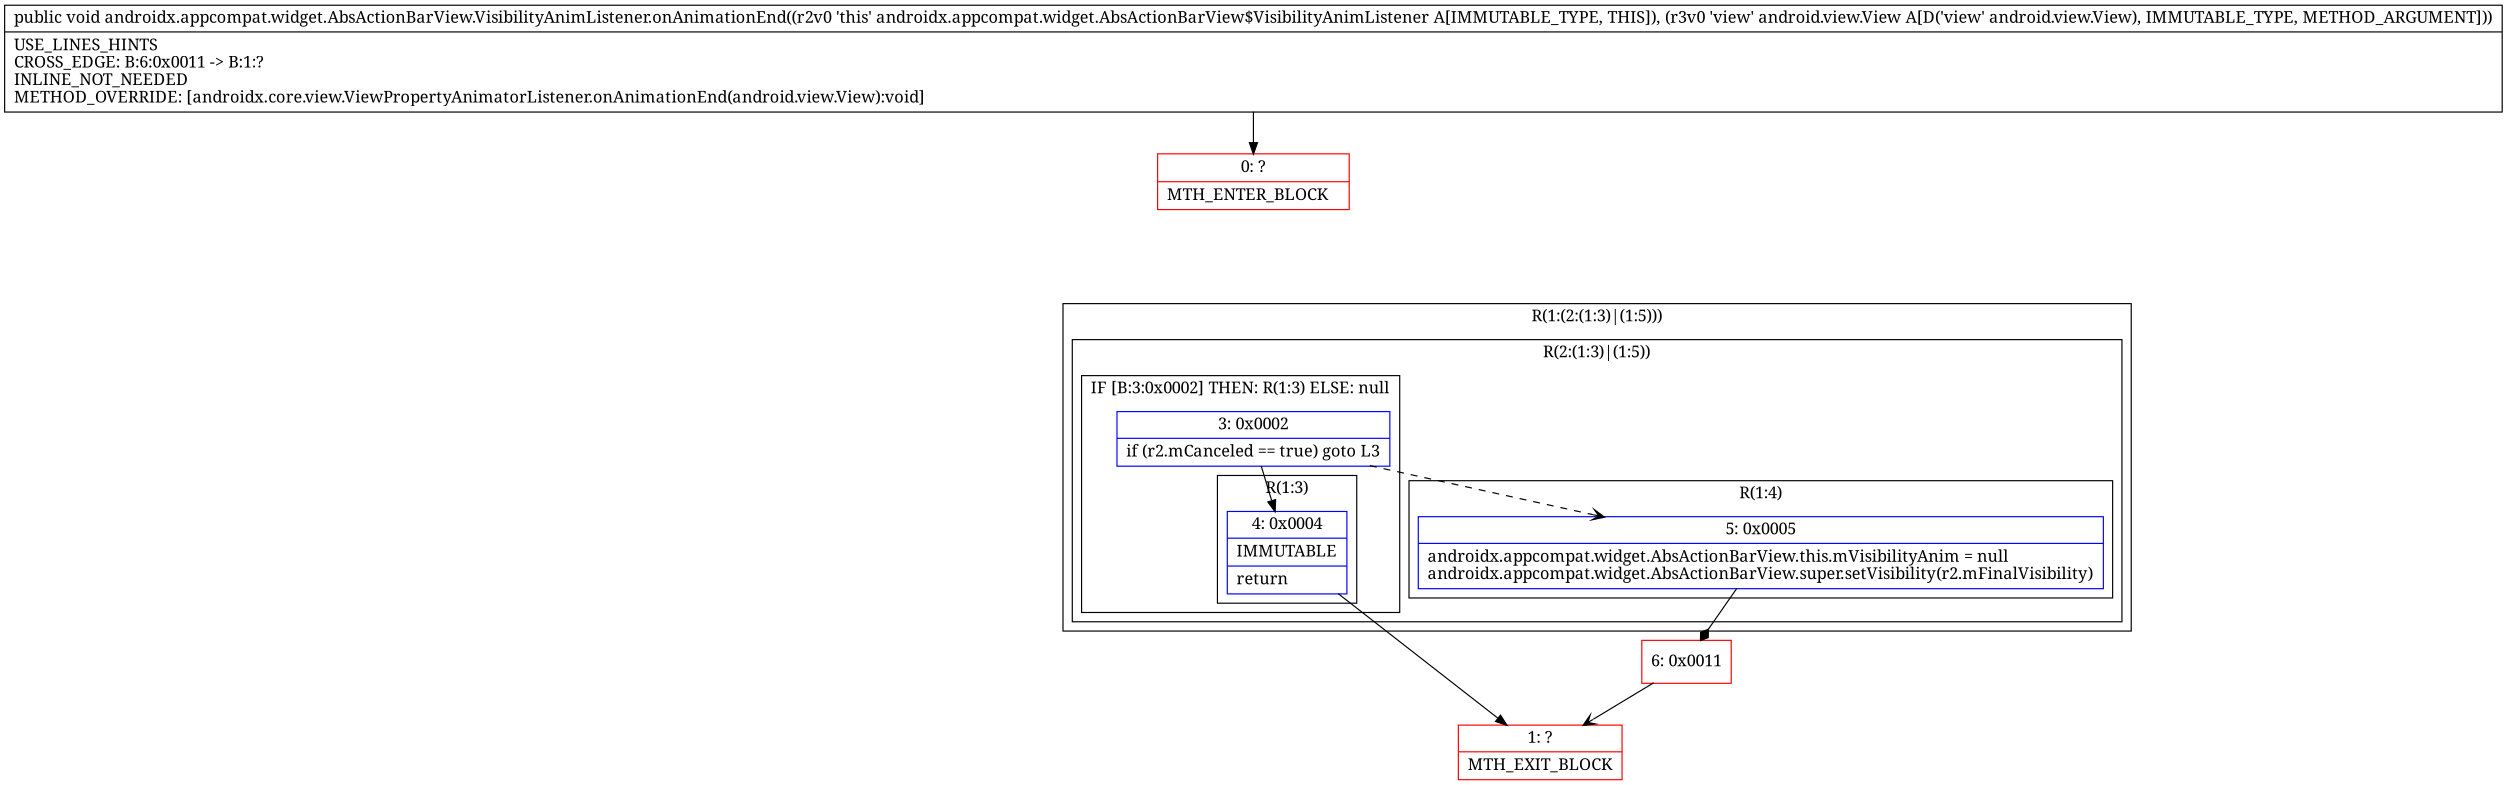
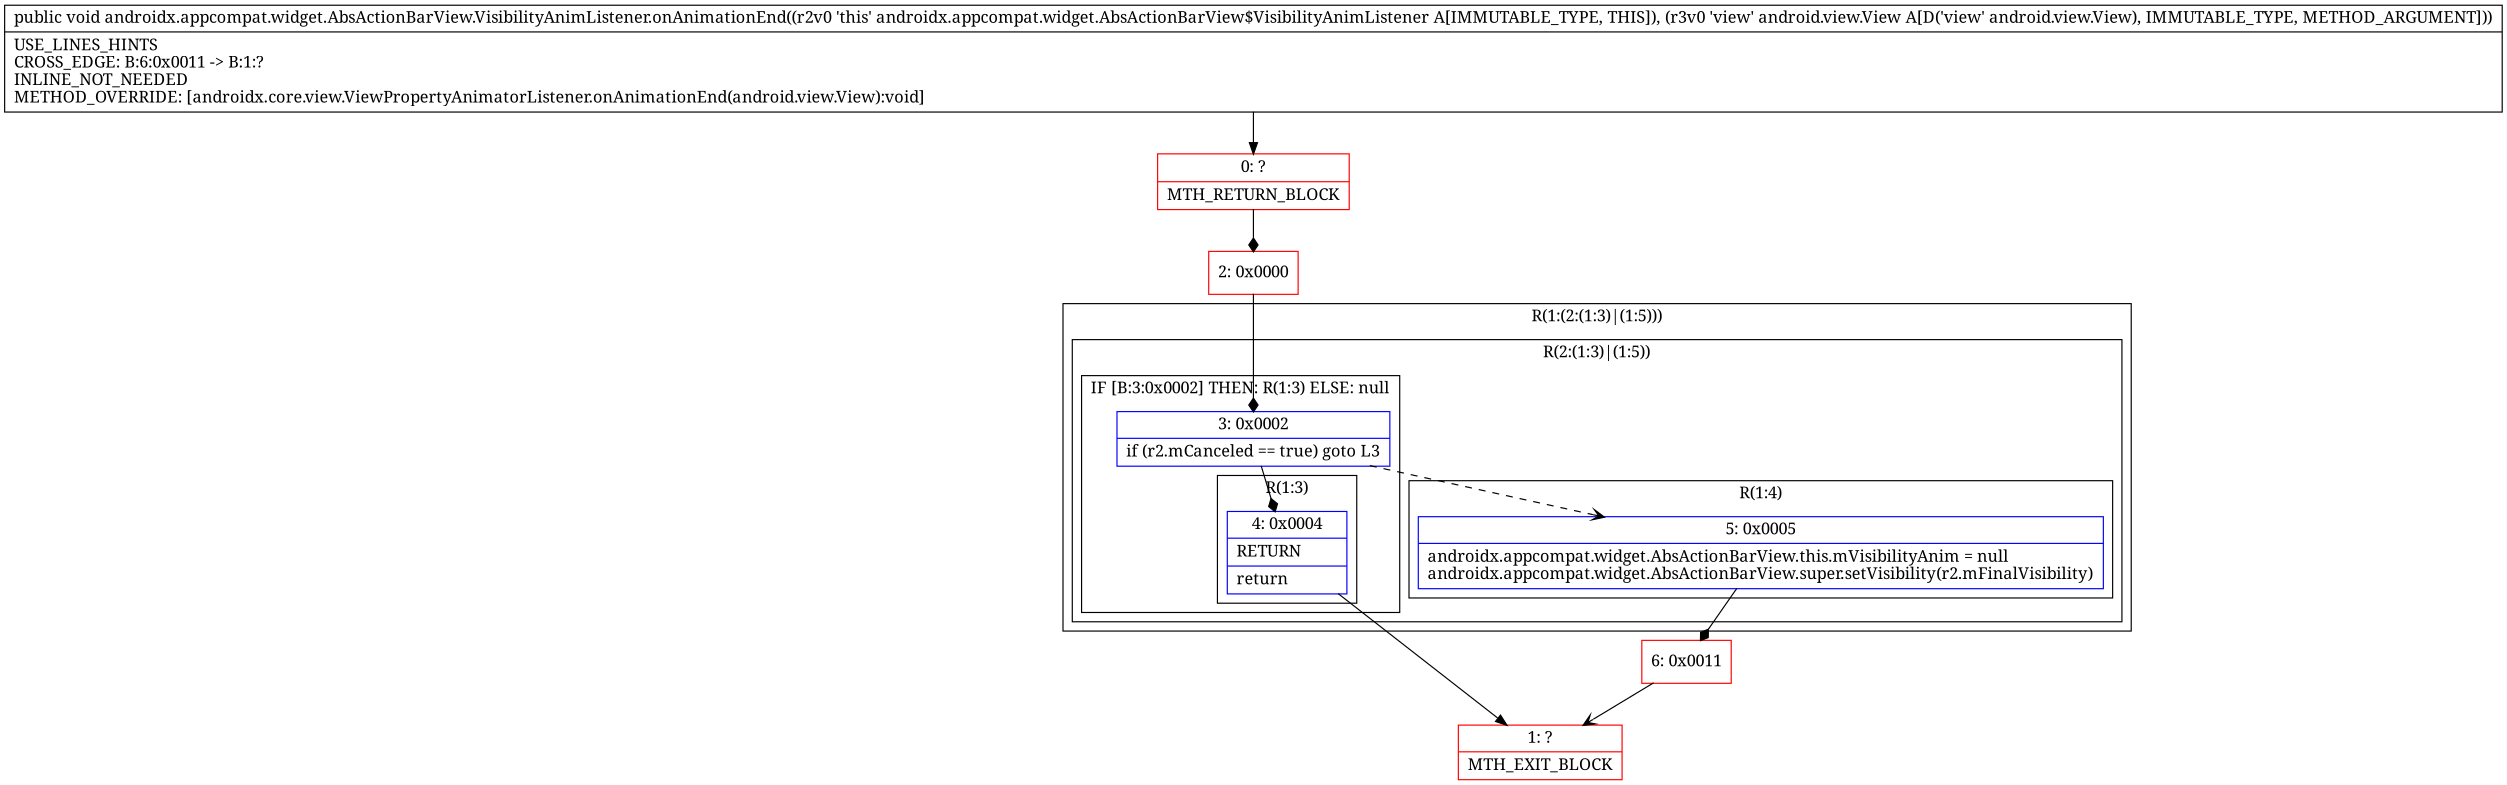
node "0: ?": text "MTH_ENTER_BLOCK" -> "MTH_RETURN_BLOCK"
node "2: 0x0000": added
edge "3: 0x0002" -> "4: 0x0004": arrowhead normal -> diamond
node "4: 0x0004": text "IMMUTABLE" -> "RETURN"
